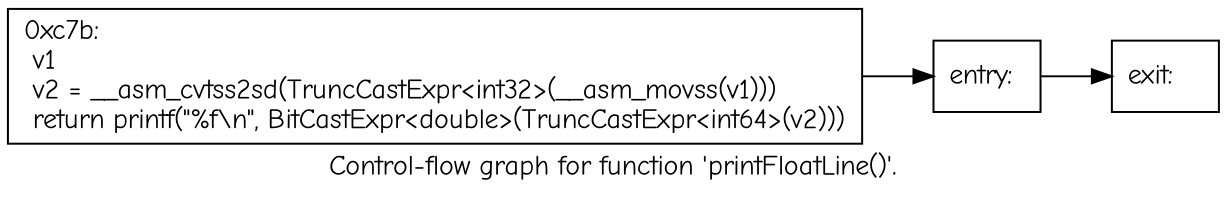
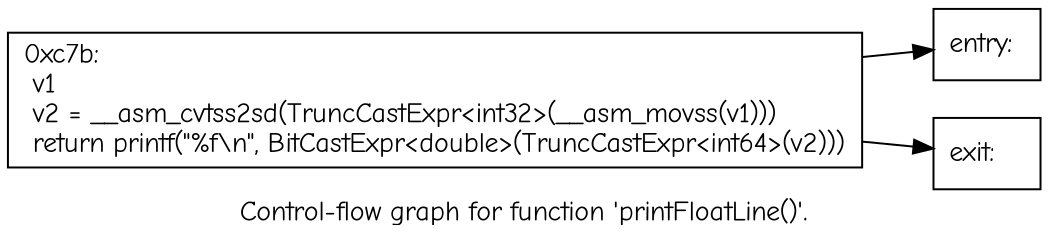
edge "entry:" -> "exit:": now "0xc7b:" -> "exit:"
